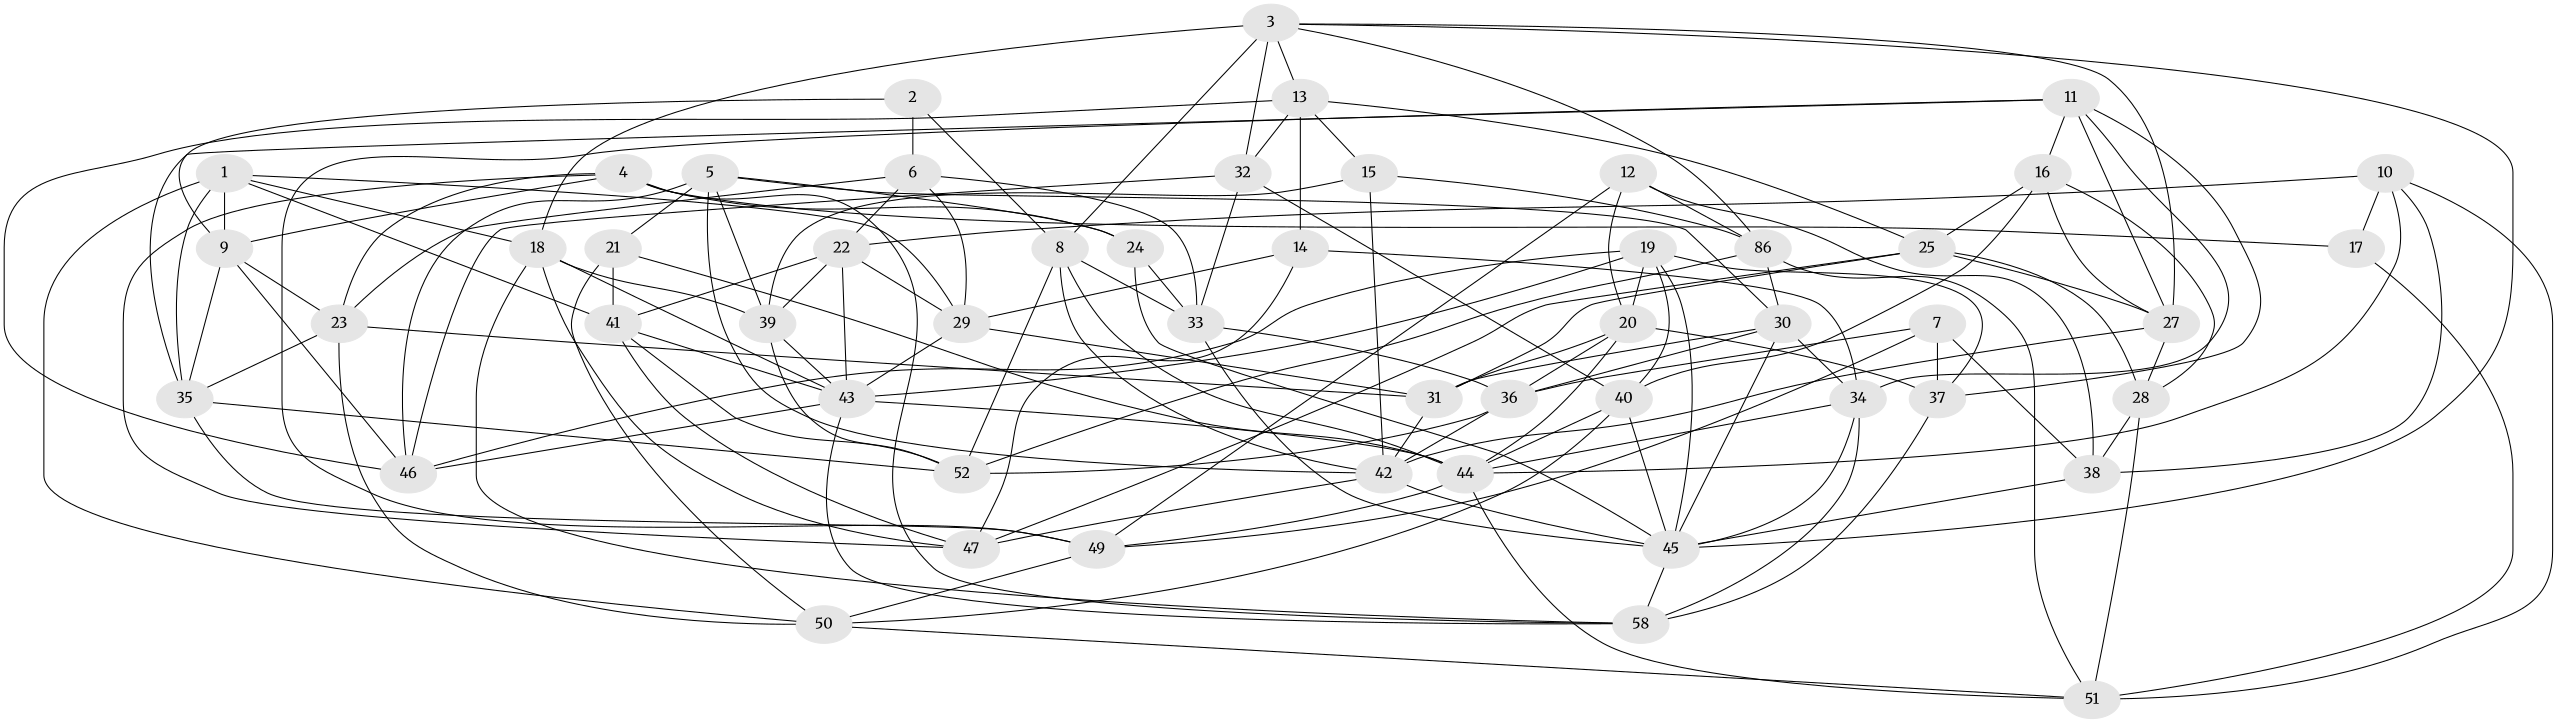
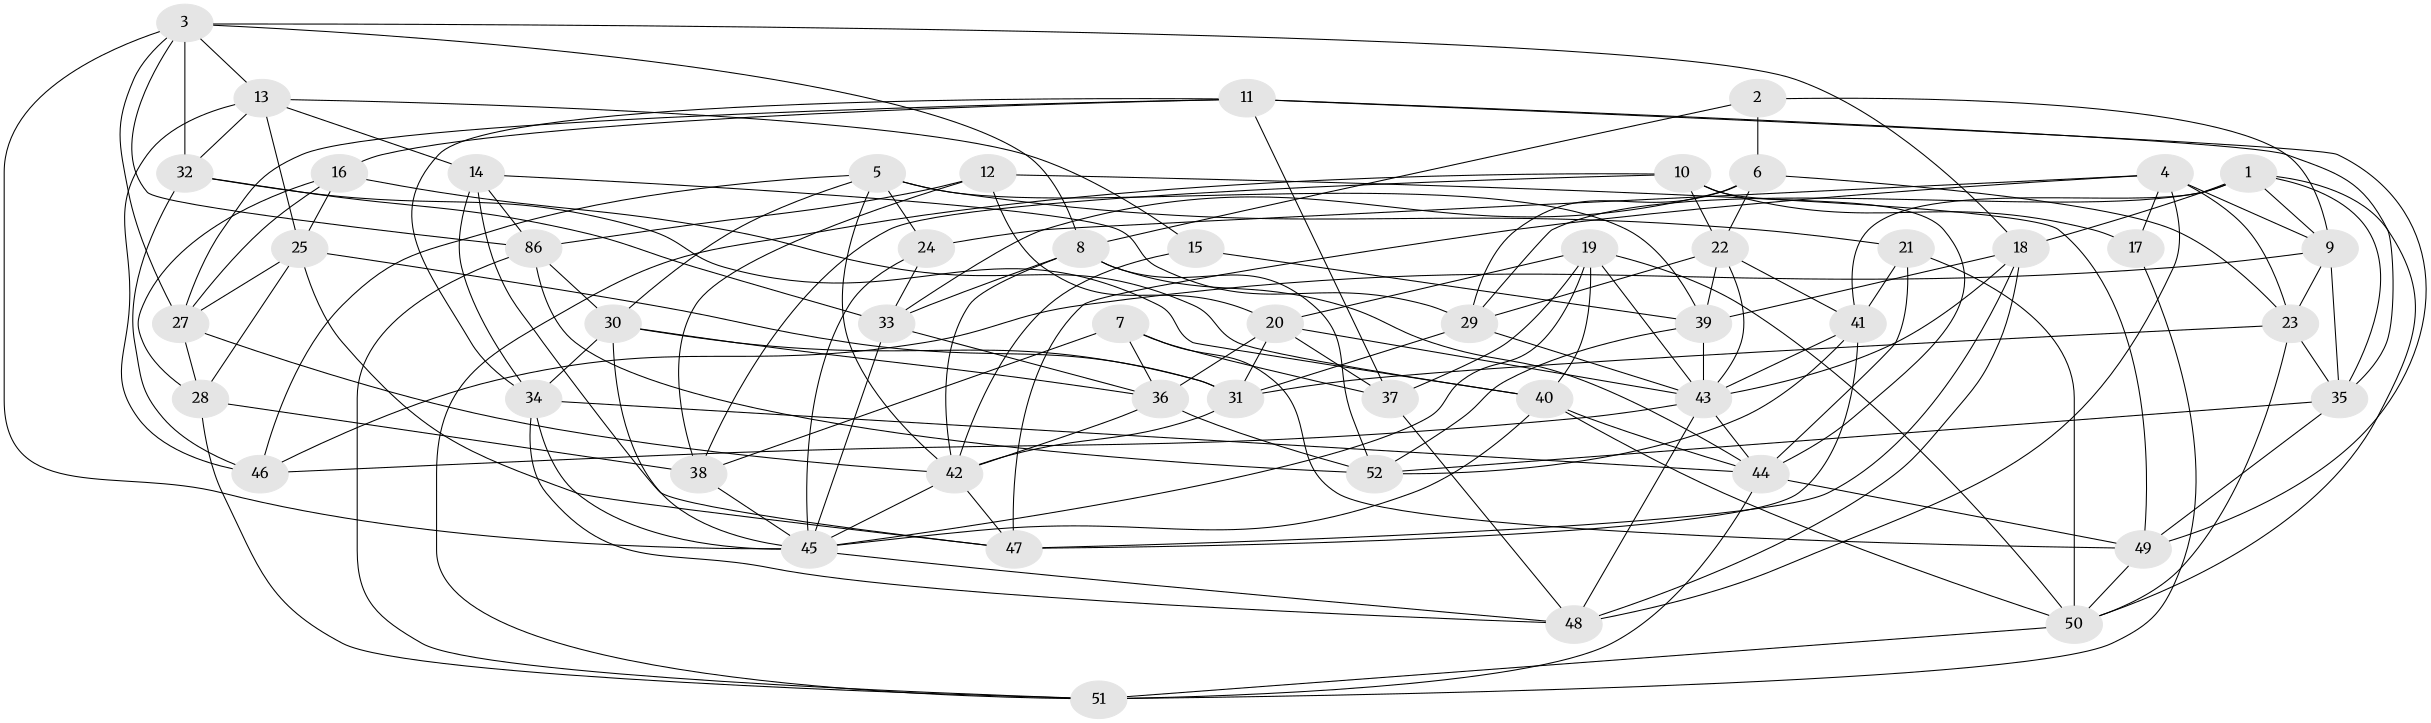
edge "15" -- "86": now "14" -- "86"
edge "19" -- "46": now "19" -- "50"
edge "20" -- "44": now "20" -- "43"
node "58": label "58" -> "48"
